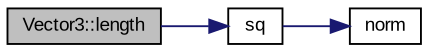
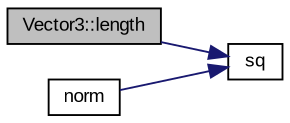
edge "sq" -> "norm": reversed
